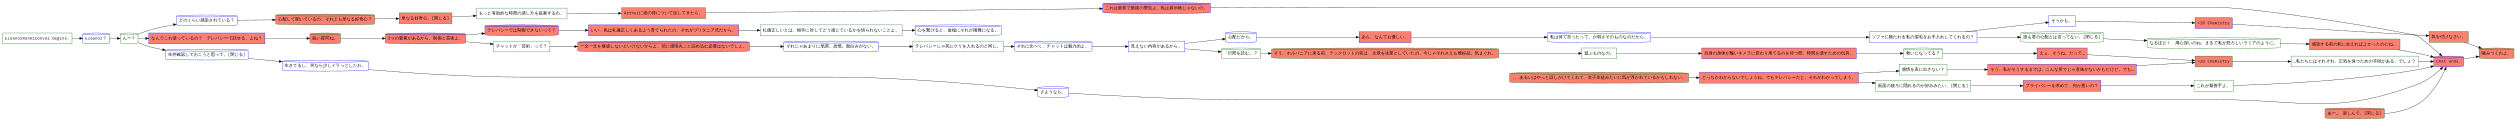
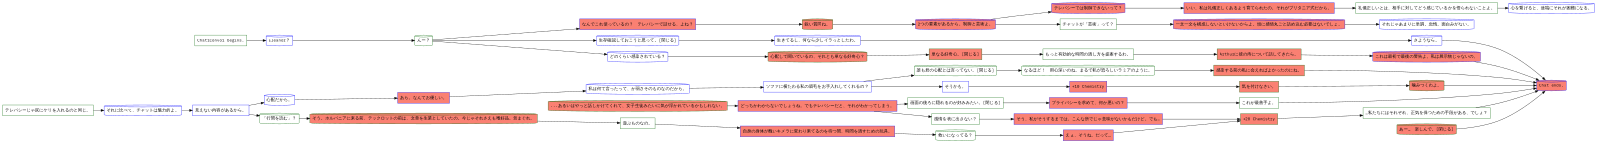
node "EleanorRank1Convo1 begins.": label "EleanorRank1Convo1 begins." -> "Chat1Convo1 begins."
edge "それじゃあまりに単調。怠惰。面白みがない。" -> "テレパシーじゃ尻にケリを入れるのと同じ。": removed
edge "Chat ends." -> "噛みつくわよ。": reversed
